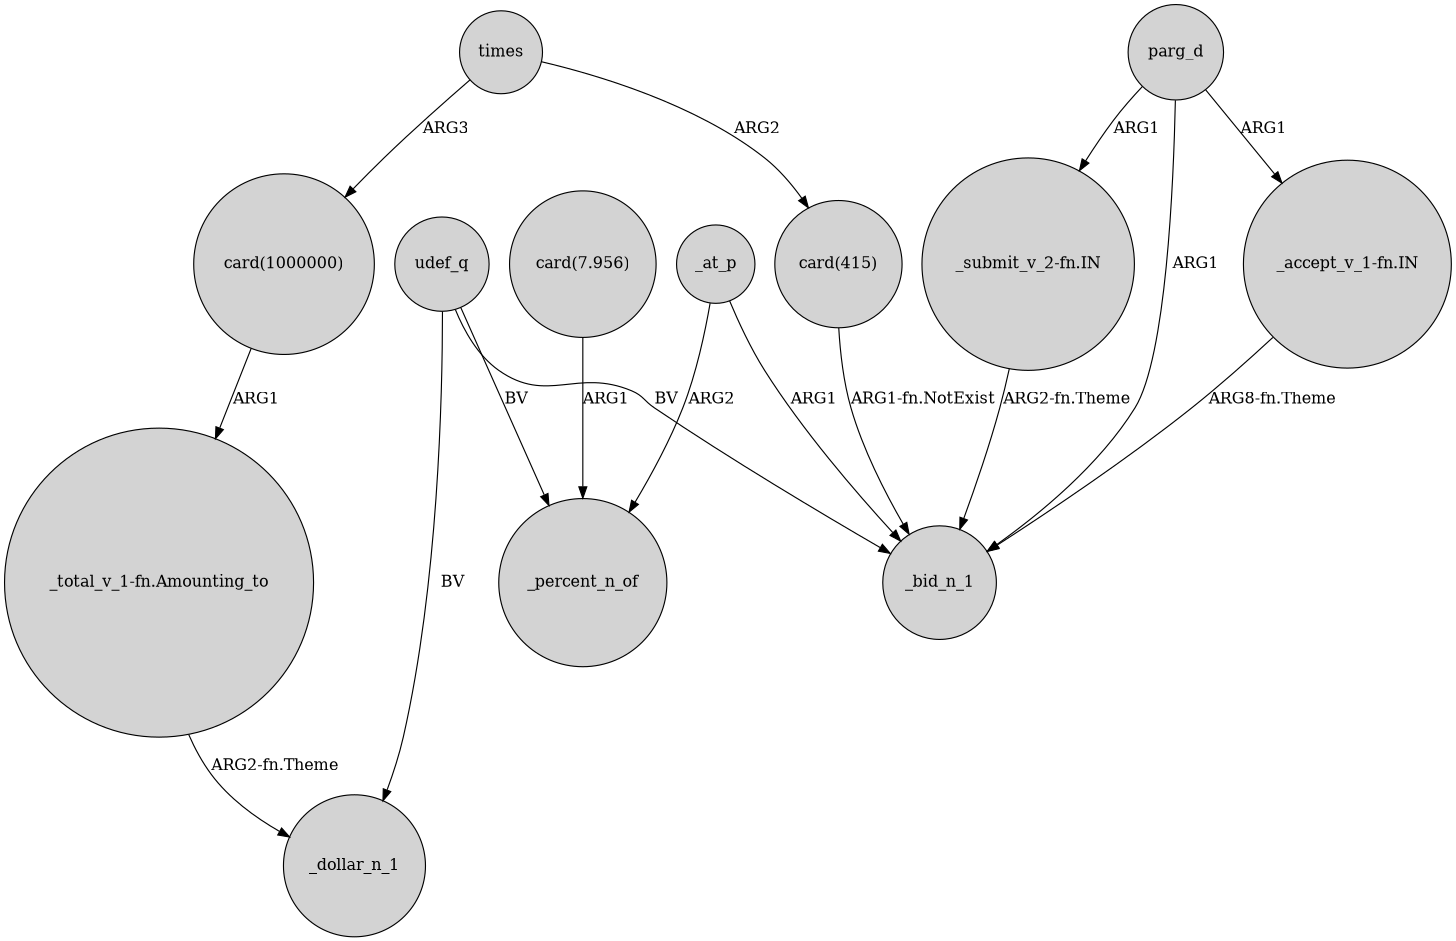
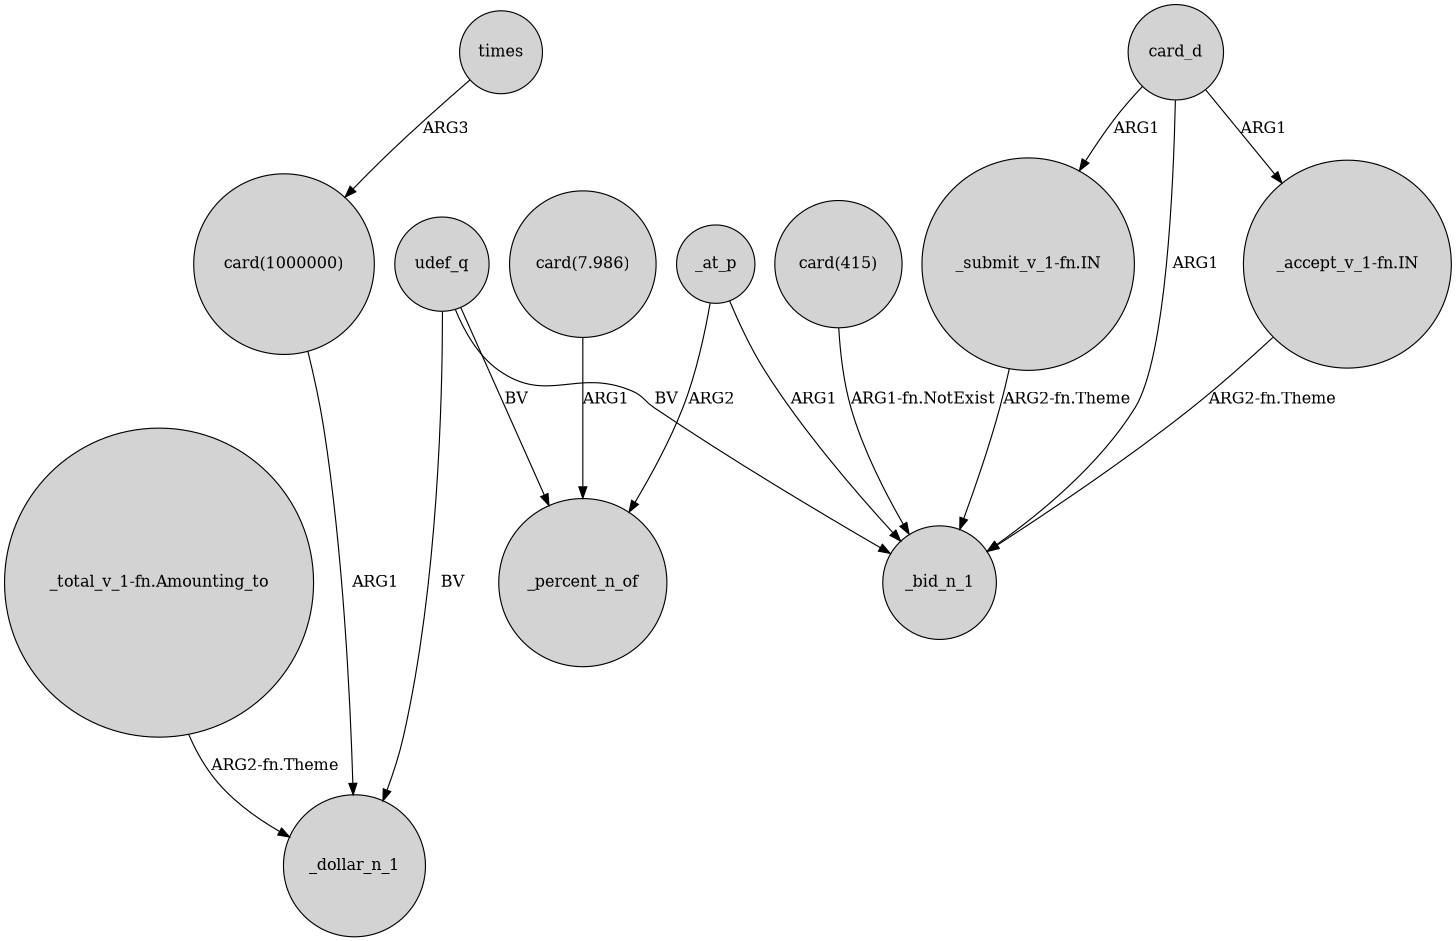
node "parg_d": label "parg_d" -> "card_d"
edge "times" -> "card(415)": removed, label "ARG2"
node "card(7.956)": label "card(7.956)" -> "card(7.986)"
node "_submit_v_2-fn.IN": label "_submit_v_2-fn.IN" -> "_submit_v_1-fn.IN"
edge "card(1000000)" -> "_total_v_1-fn.Amounting_to": now "card(1000000)" -> "_dollar_n_1"
edge "_accept_v_1-fn.IN" -> "_bid_n_1": label "ARG8-fn.Theme" -> "ARG2-fn.Theme"
